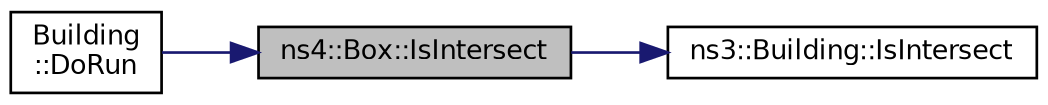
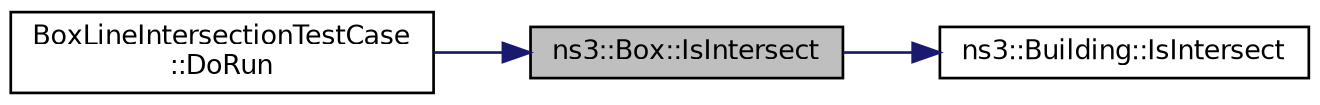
node "Building ::DoRun": label "Building ::DoRun" -> "BoxLineIntersectionTestCase ::DoRun"
node "ns4::Box::IsIntersect": label "ns4::Box::IsIntersect" -> "ns3::Box::IsIntersect"
